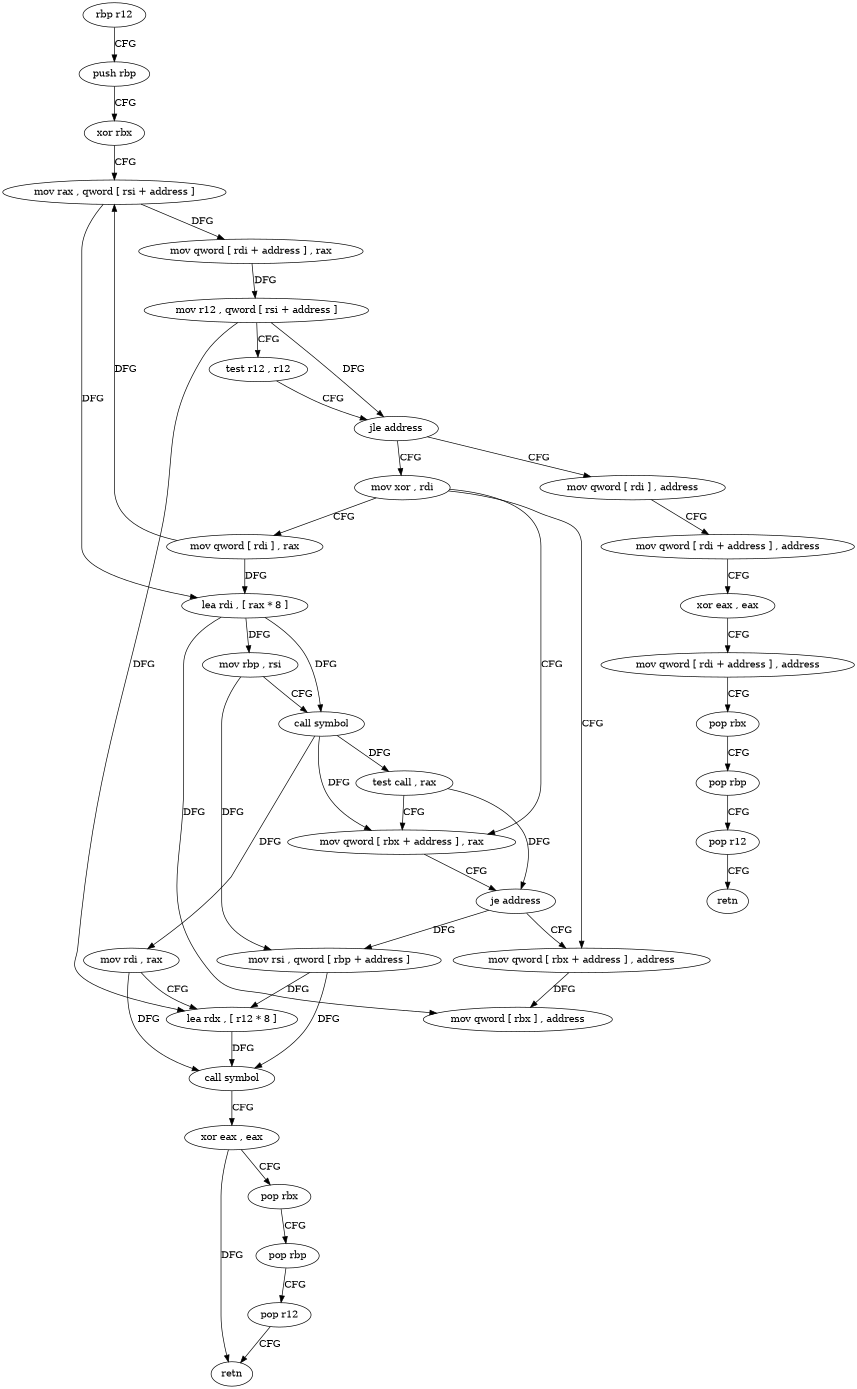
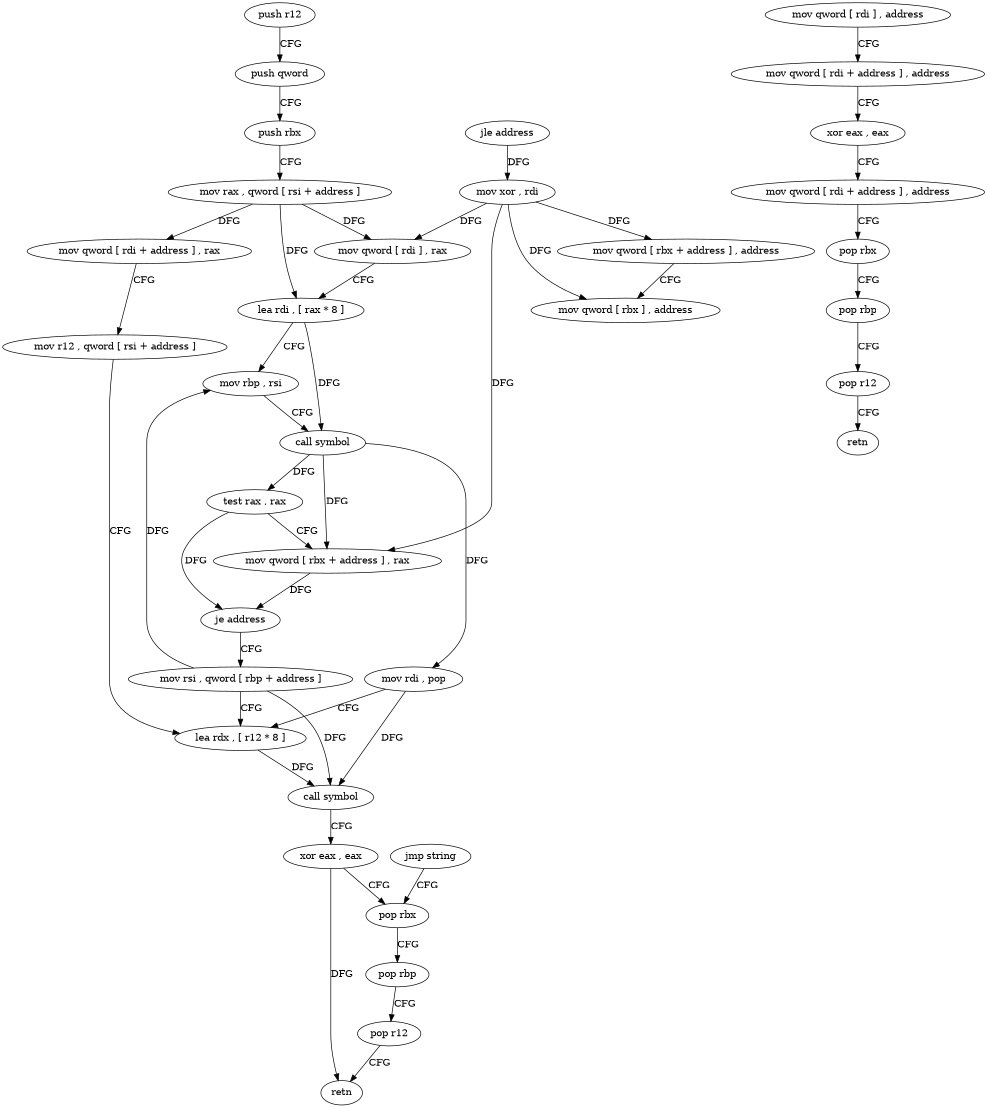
node "rbp r12": label "rbp r12" -> "push r12"
node "push rbp": label "push rbp" -> "push qword"
node "xor rbx": label "xor rbx" -> "push rbx"
edge "mov qword [ rdi + address ] , rax" -> "mov r12 , qword [ rsi + address ]": label "DFG" -> "CFG"
edge "mov r12 , qword [ rsi + address ]" -> "jle address": removed, label "DFG"
node "test r12 , r12": removed
edge "mov qword [ rdi ] , rax" -> "mov rax , qword [ rsi + address ]": reversed
edge "jle address" -> "mov qword [ rdi ] , address": removed, label "CFG"
edge "jle address" -> "mov xor , rdi": label "CFG" -> "DFG"
edge "mov xor , rdi" -> "mov qword [ rdi ] , rax": label "CFG" -> "DFG"
edge "mov qword [ rdi ] , rax" -> "lea rdi , [ rax * 8 ]": label "DFG" -> "CFG"
edge "lea rdi , [ rax * 8 ]" -> "mov rbp , rsi": label "DFG" -> "CFG"
edge "mov r12 , qword [ rsi + address ]" -> "lea rdx , [ r12 * 8 ]": label "DFG" -> "CFG"
edge "mov xor , rdi" -> "mov qword [ rbx + address ] , rax": label "CFG" -> "DFG"
edge "mov xor , rdi" -> "mov qword [ rbx + address ] , address": label "CFG" -> "DFG"
node "test call , rax": label "test call , rax" -> "test rax , rax"
edge "mov rbp , rsi" -> "mov rsi , qword [ rbp + address ]": reversed
node "jmp string": added
edge "mov qword [ rbx + address ] , rax" -> "je address": label "CFG" -> "DFG"
edge "lea rdi , [ rax * 8 ]" -> "mov qword [ rbx ] , address": now "mov xor , rdi" -> "mov qword [ rbx ] , address"
edge "je address" -> "mov qword [ rbx + address ] , address": removed, label "CFG"
edge "je address" -> "mov rsi , qword [ rbp + address ]": label "DFG" -> "CFG"
node "mov rdi , rax": label "mov rdi , rax" -> "mov rdi , pop"
edge "mov rsi , qword [ rbp + address ]" -> "lea rdx , [ r12 * 8 ]": label "DFG" -> "CFG"
edge "mov qword [ rbx + address ] , address" -> "mov qword [ rbx ] , address": label "DFG" -> "CFG"
